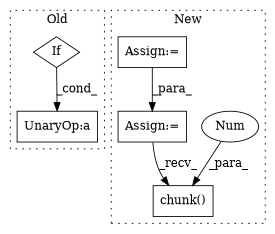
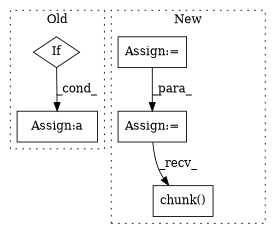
node "UnaryOp:a": label "UnaryOp:a" -> "Assign:a"
node "Num": removed
